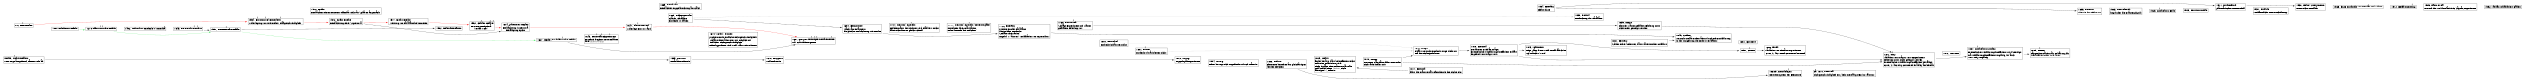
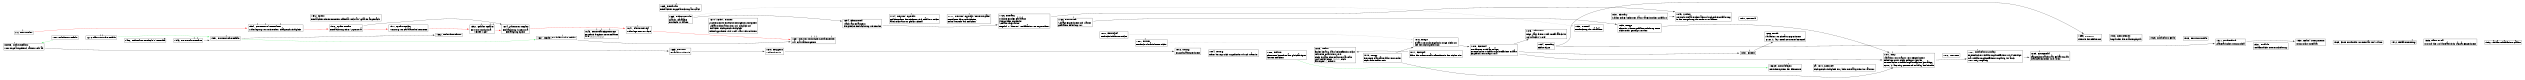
edge "1080" -> "1270": now "1080" -> "Antike,"
node "1889,": text "Ritter" -> "FitzGerald"
edge "1808," -> "1868/9,": color black -> #33e651
